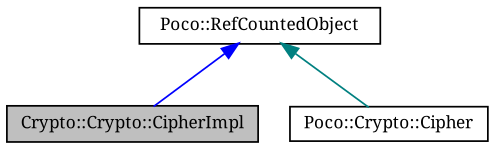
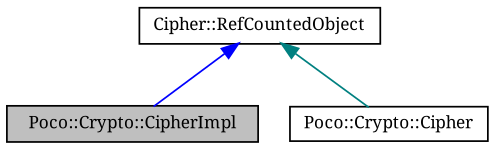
node "Poco::RefCountedObject": label "Poco::RefCountedObject" -> "Cipher::RefCountedObject"
node "Crypto::Crypto::CipherImpl": label "Crypto::Crypto::CipherImpl" -> "Poco::Crypto::CipherImpl"
